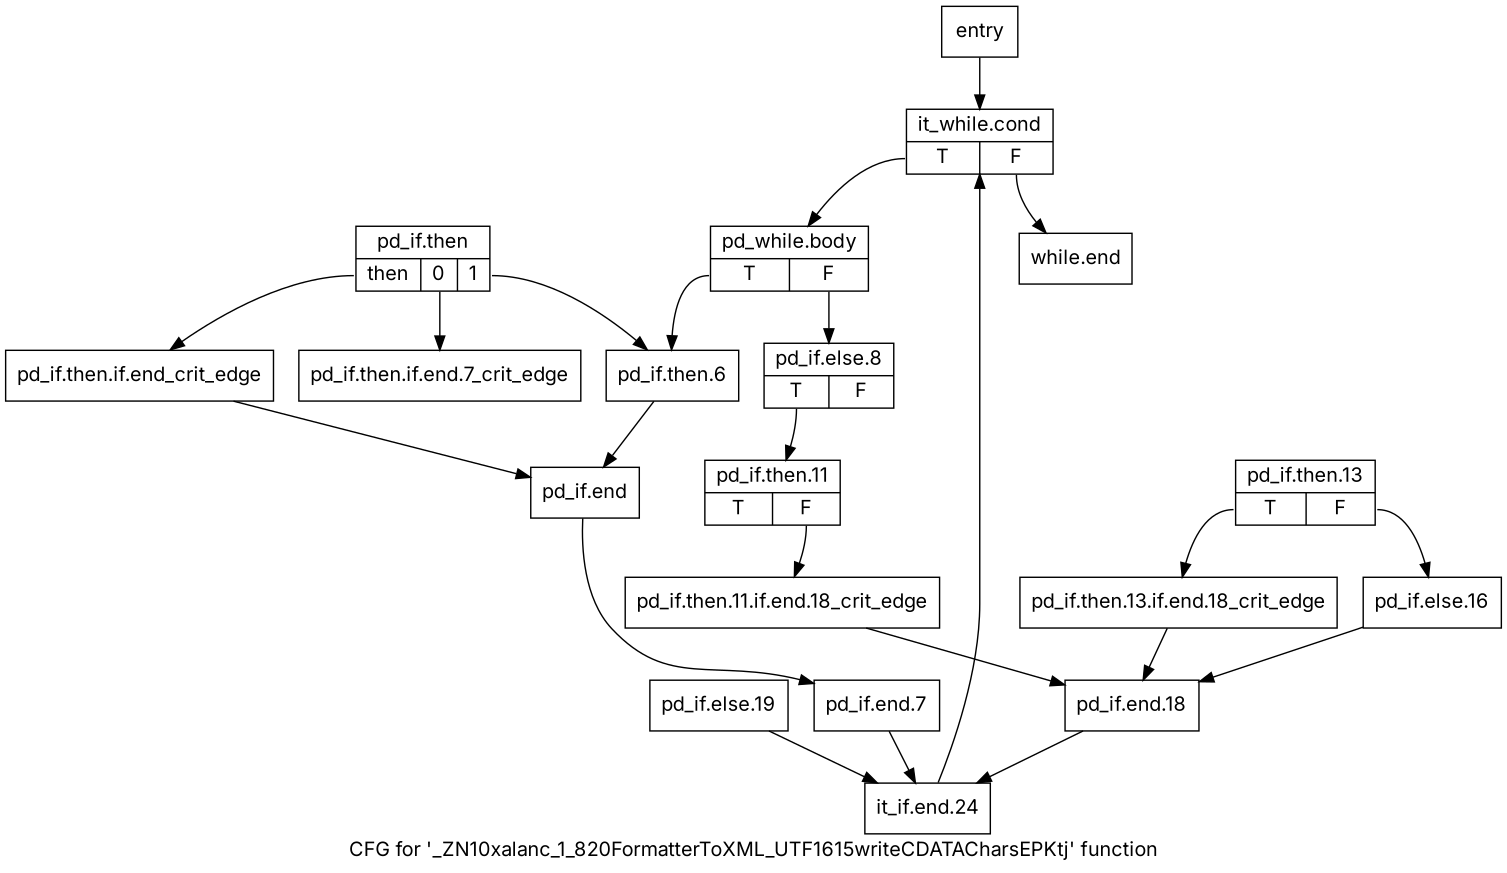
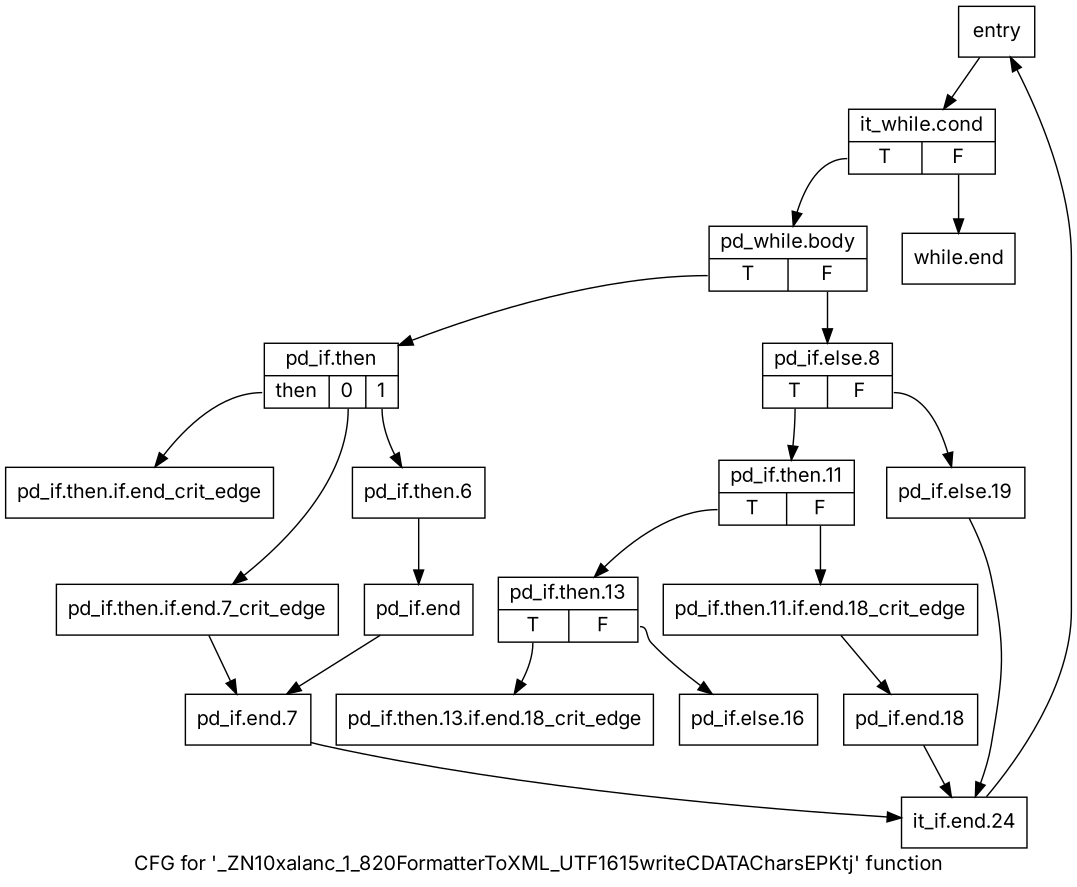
edge "pd_while.body" -> "pd_if.then.6": now "pd_while.body" -> "pd_if.then"
edge "pd_if.else.8" -> "pd_if.else.19": added
edge "pd_if.then.if.end_crit_edge" -> "pd_if.end": removed
edge "it_if.end.24" -> "it_while.cond": now "it_if.end.24" -> "entry"
edge "pd_if.then.11" -> "pd_if.then.13": added
edge "pd_if.then.13.if.end.18_crit_edge" -> "pd_if.end.18": removed
edge "pd_if.else.16" -> "pd_if.end.18": removed
edge "pd_if.then.if.end.7_crit_edge" -> "pd_if.end.7": added
